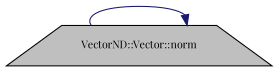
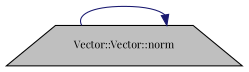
node "VectorND::Vector::norm": label "VectorND::Vector::norm" -> "Vector::Vector::norm"
